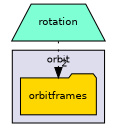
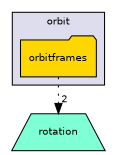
edge "rotation" -> "orbitframes": reversed
